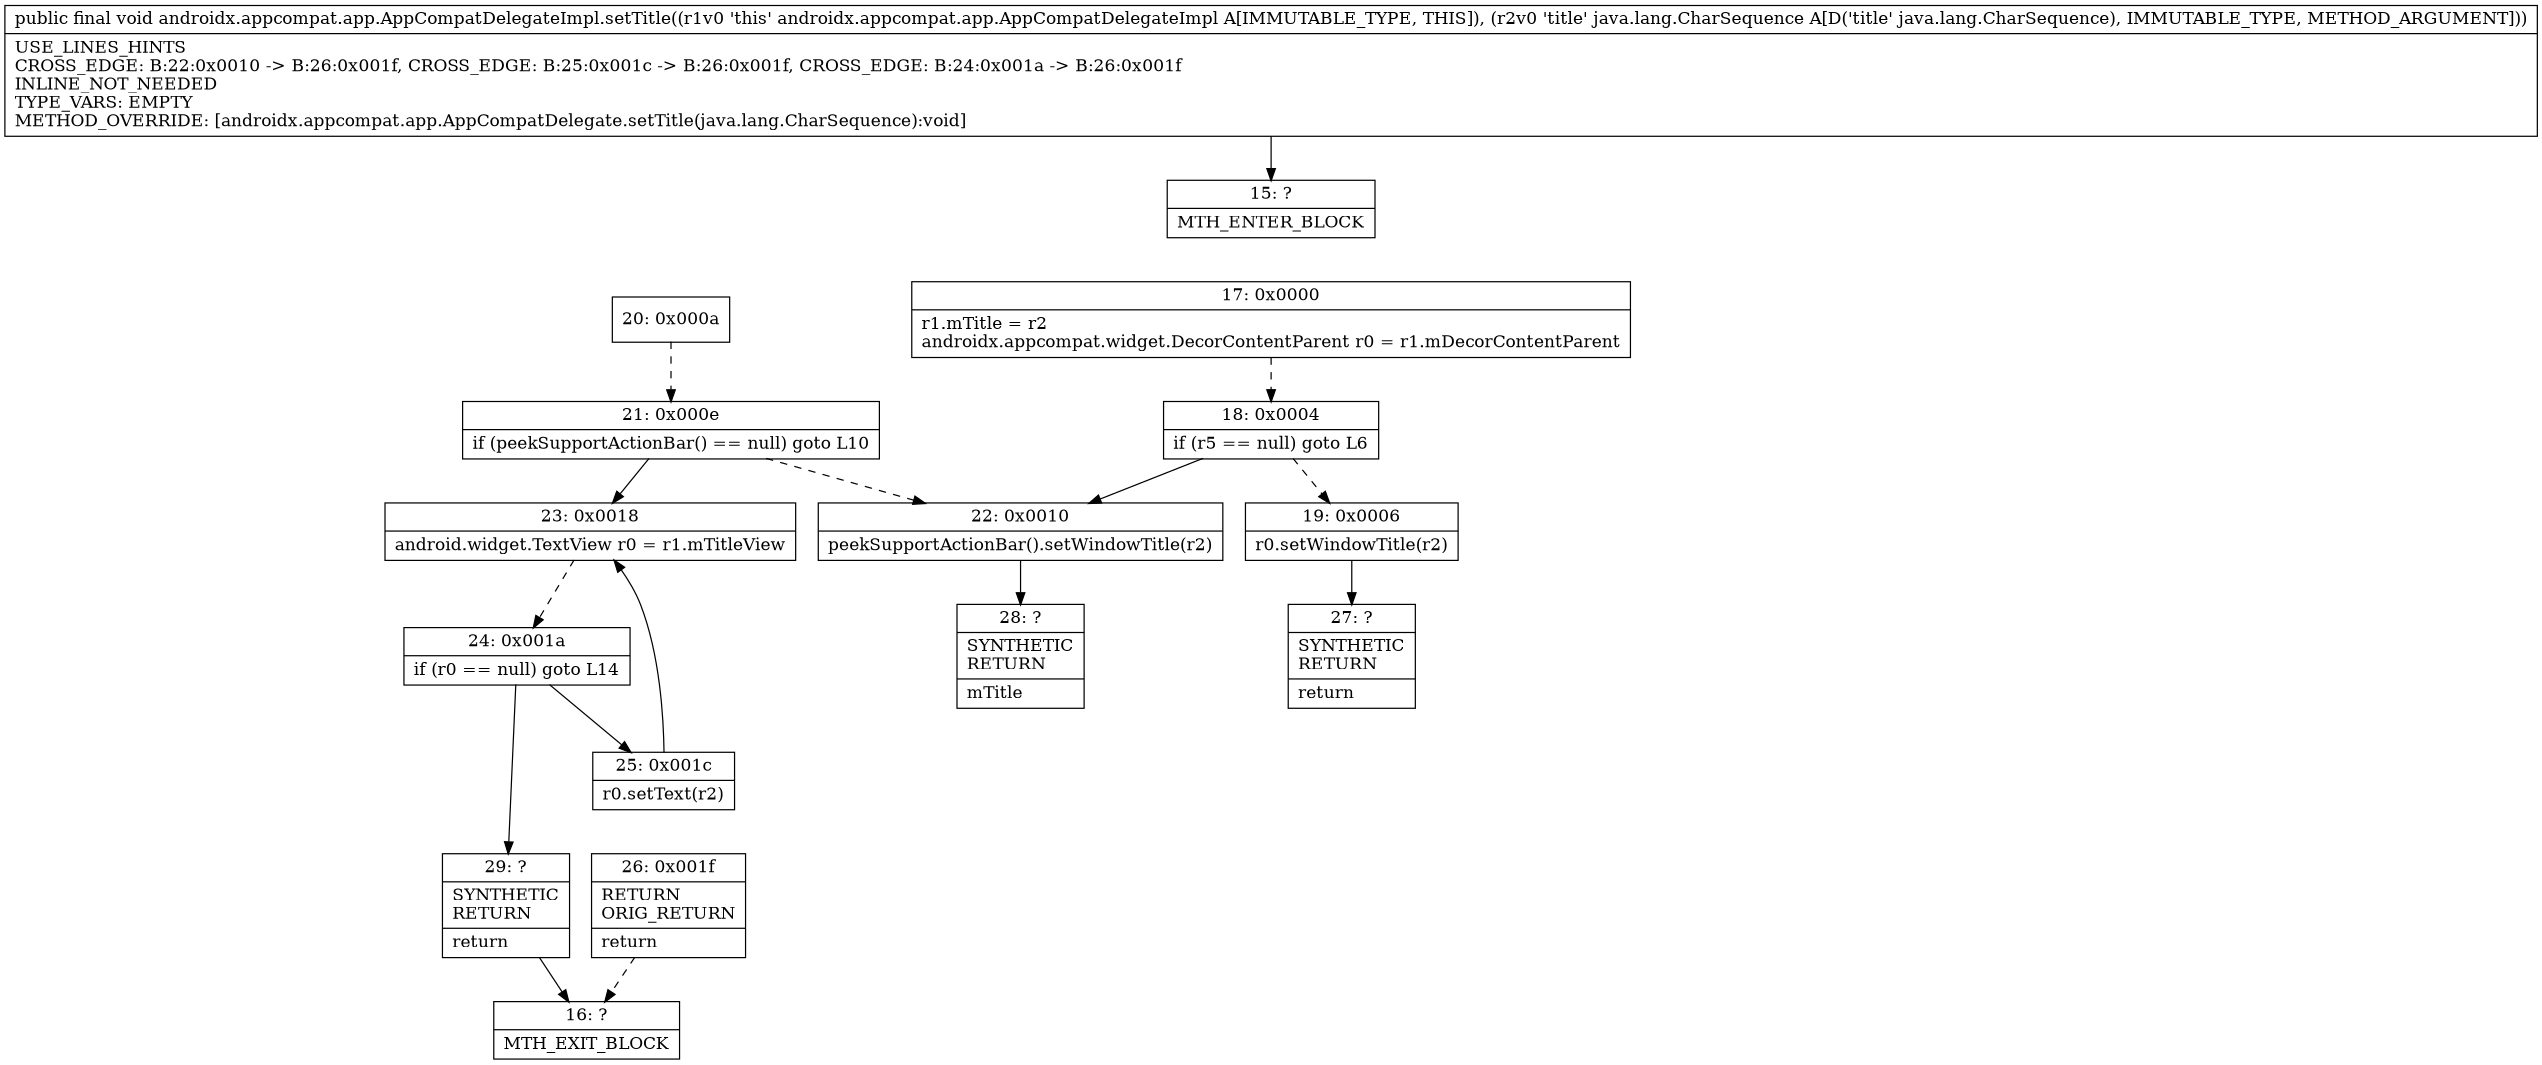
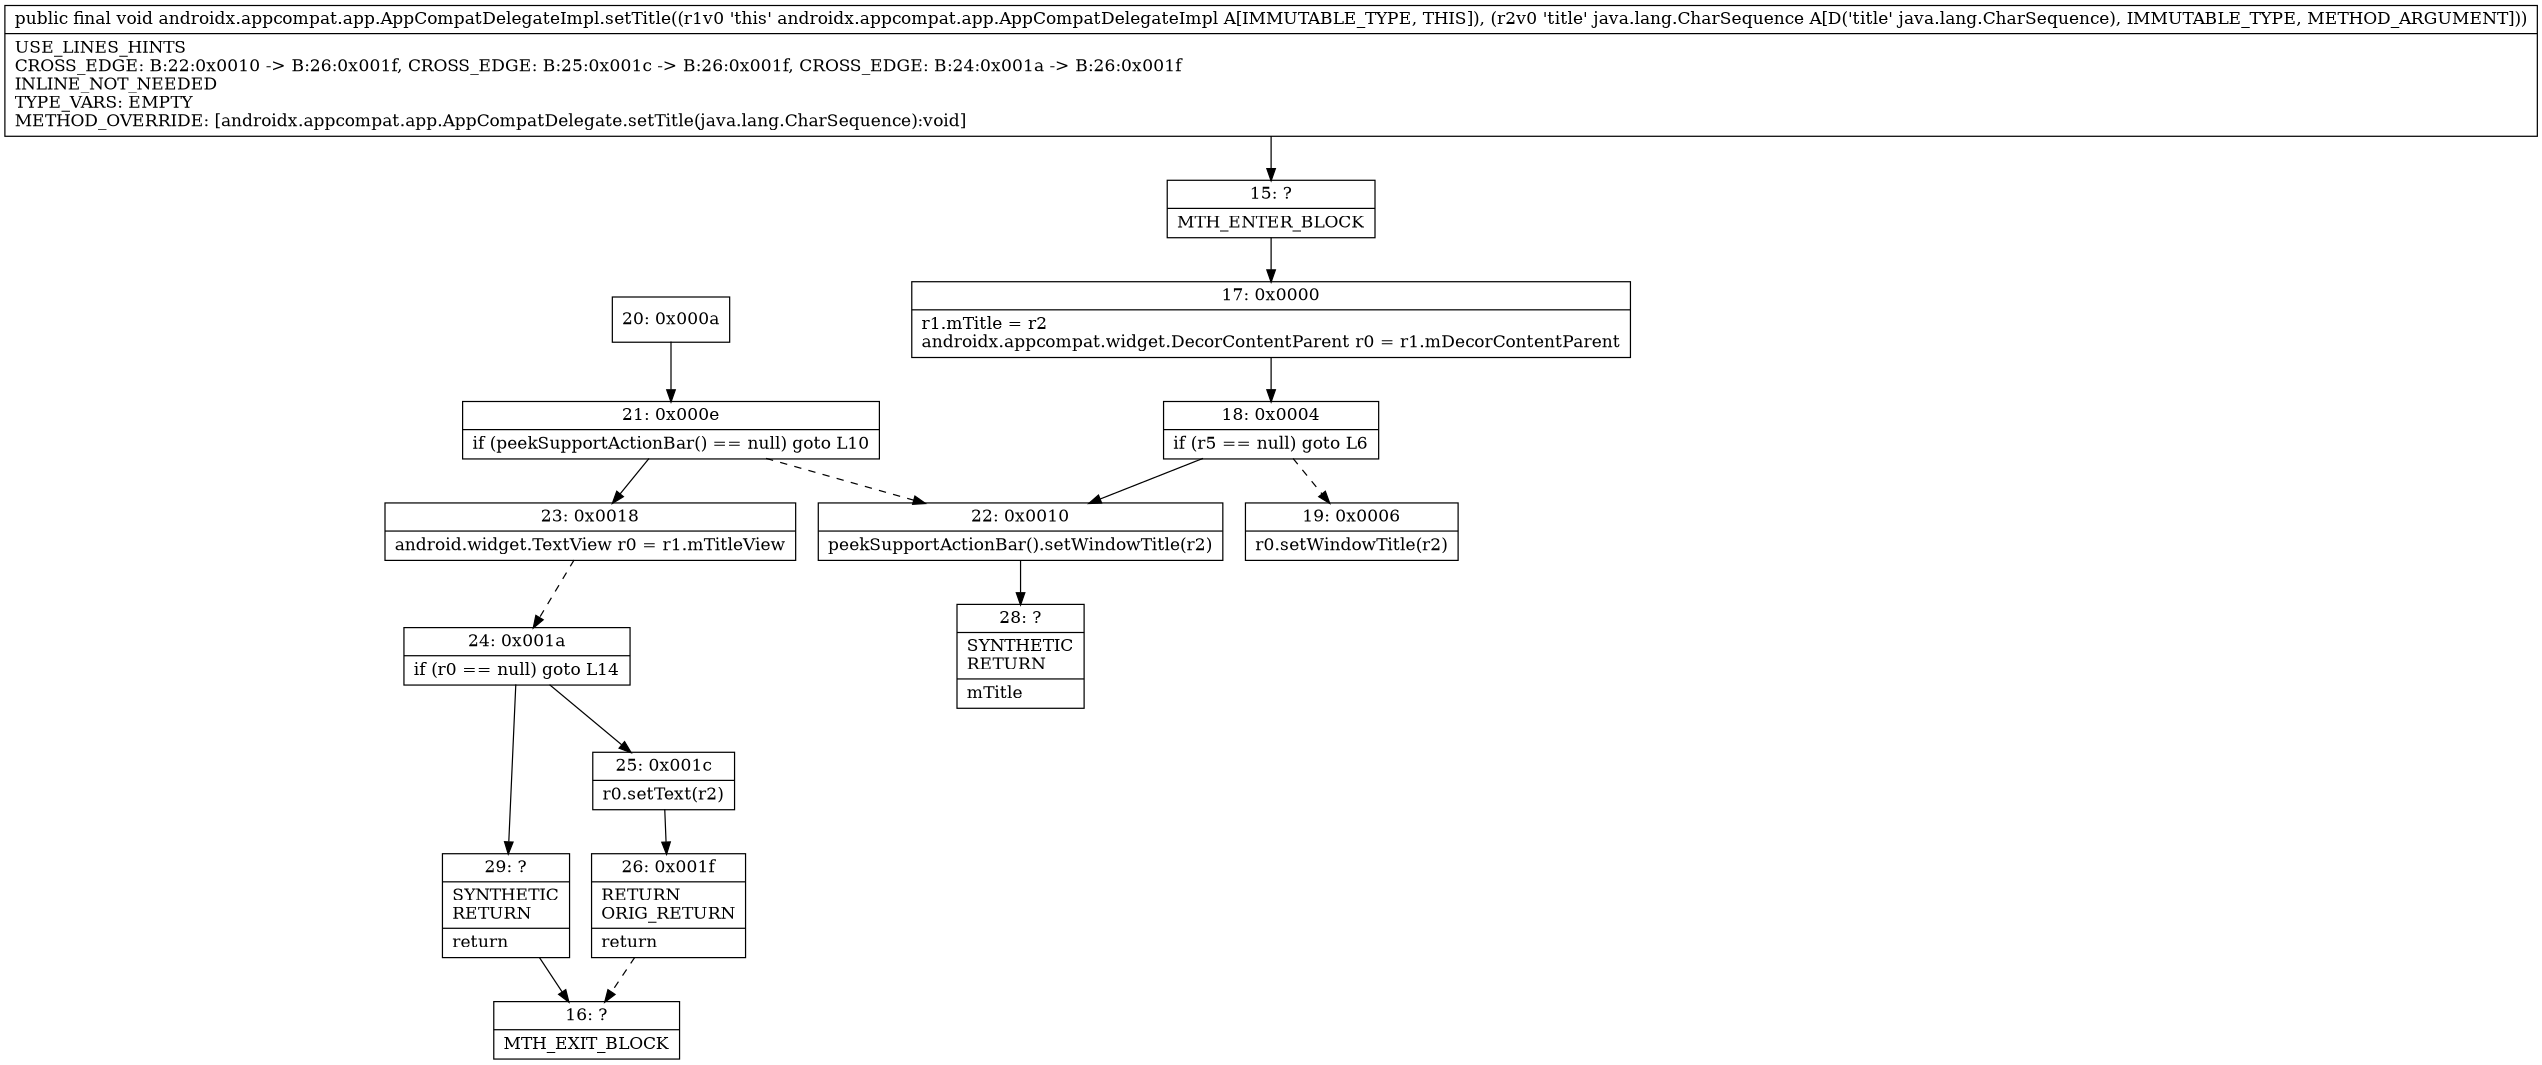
edge "15: ?" -> "17: 0x0000": added
edge "20: 0x000a" -> "21: 0x000e": style dashed -> solid
edge "17: 0x0000" -> "18: 0x0004": style dashed -> solid
node "27: ?": removed
edge "25: 0x001c" -> "23: 0x0018": now "25: 0x001c" -> "26: 0x001f"
